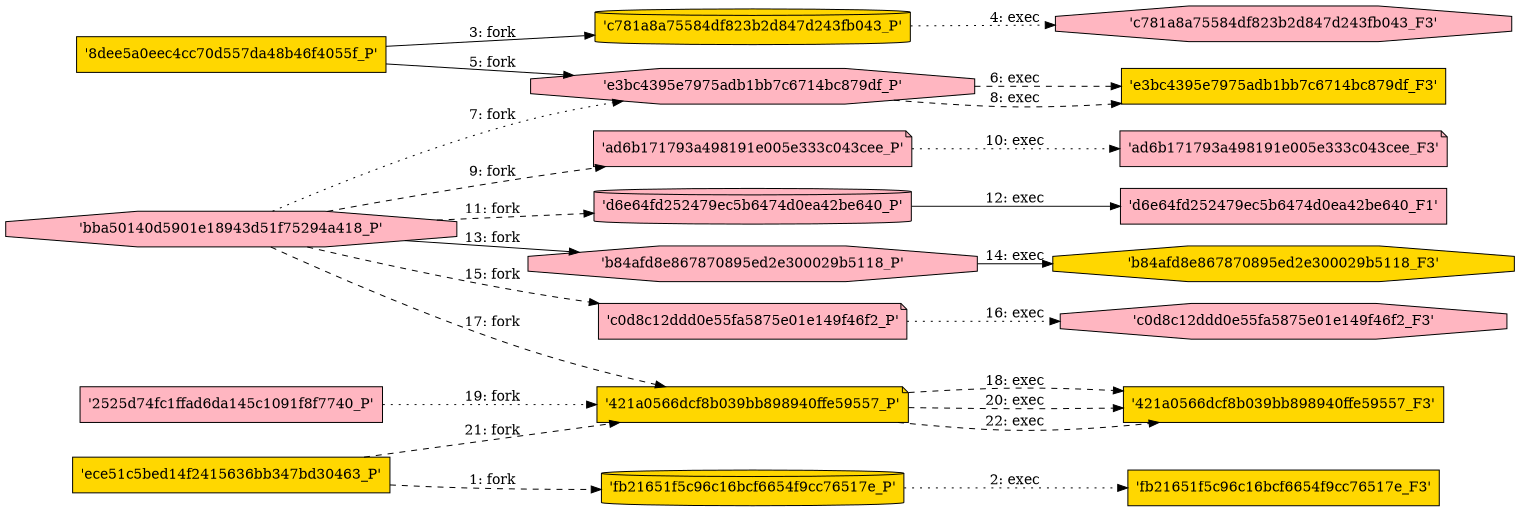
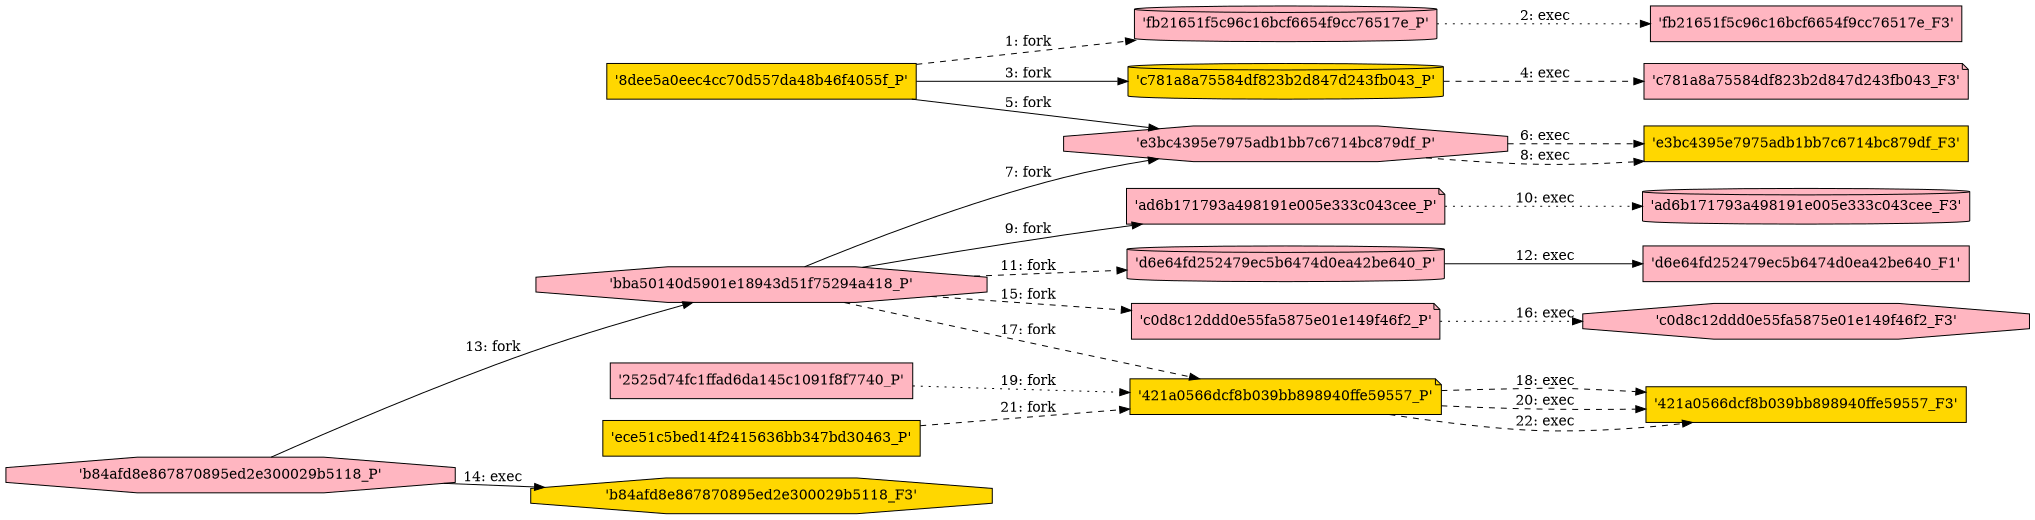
node "'c781a8a75584df823b2d847d243fb043_F3'": shape octagon -> note
edge "'c781a8a75584df823b2d847d243fb043_P'" -> "'c781a8a75584df823b2d847d243fb043_F3'": style dotted -> dashed
edge "'bba50140d5901e18943d51f75294a418_P'" -> "'e3bc4395e7975adb1bb7c6714bc879df_P'": style dotted -> solid
node "'ad6b171793a498191e005e333c043cee_F3'": shape note -> cylinder
edge "'bba50140d5901e18943d51f75294a418_P'" -> "'ad6b171793a498191e005e333c043cee_P'": style dashed -> solid
edge "'bba50140d5901e18943d51f75294a418_P'" -> "'b84afd8e867870895ed2e300029b5118_P'": reversed
node "'fb21651f5c96c16bcf6654f9cc76517e_P'": fillcolor gold -> lightpink
node "'fb21651f5c96c16bcf6654f9cc76517e_F3'": fillcolor gold -> lightpink
edge "'ece51c5bed14f2415636bb347bd30463_P'" -> "'fb21651f5c96c16bcf6654f9cc76517e_P'": now "'8dee5a0eec4cc70d557da48b46f4055f_P'" -> "'fb21651f5c96c16bcf6654f9cc76517e_P'"
